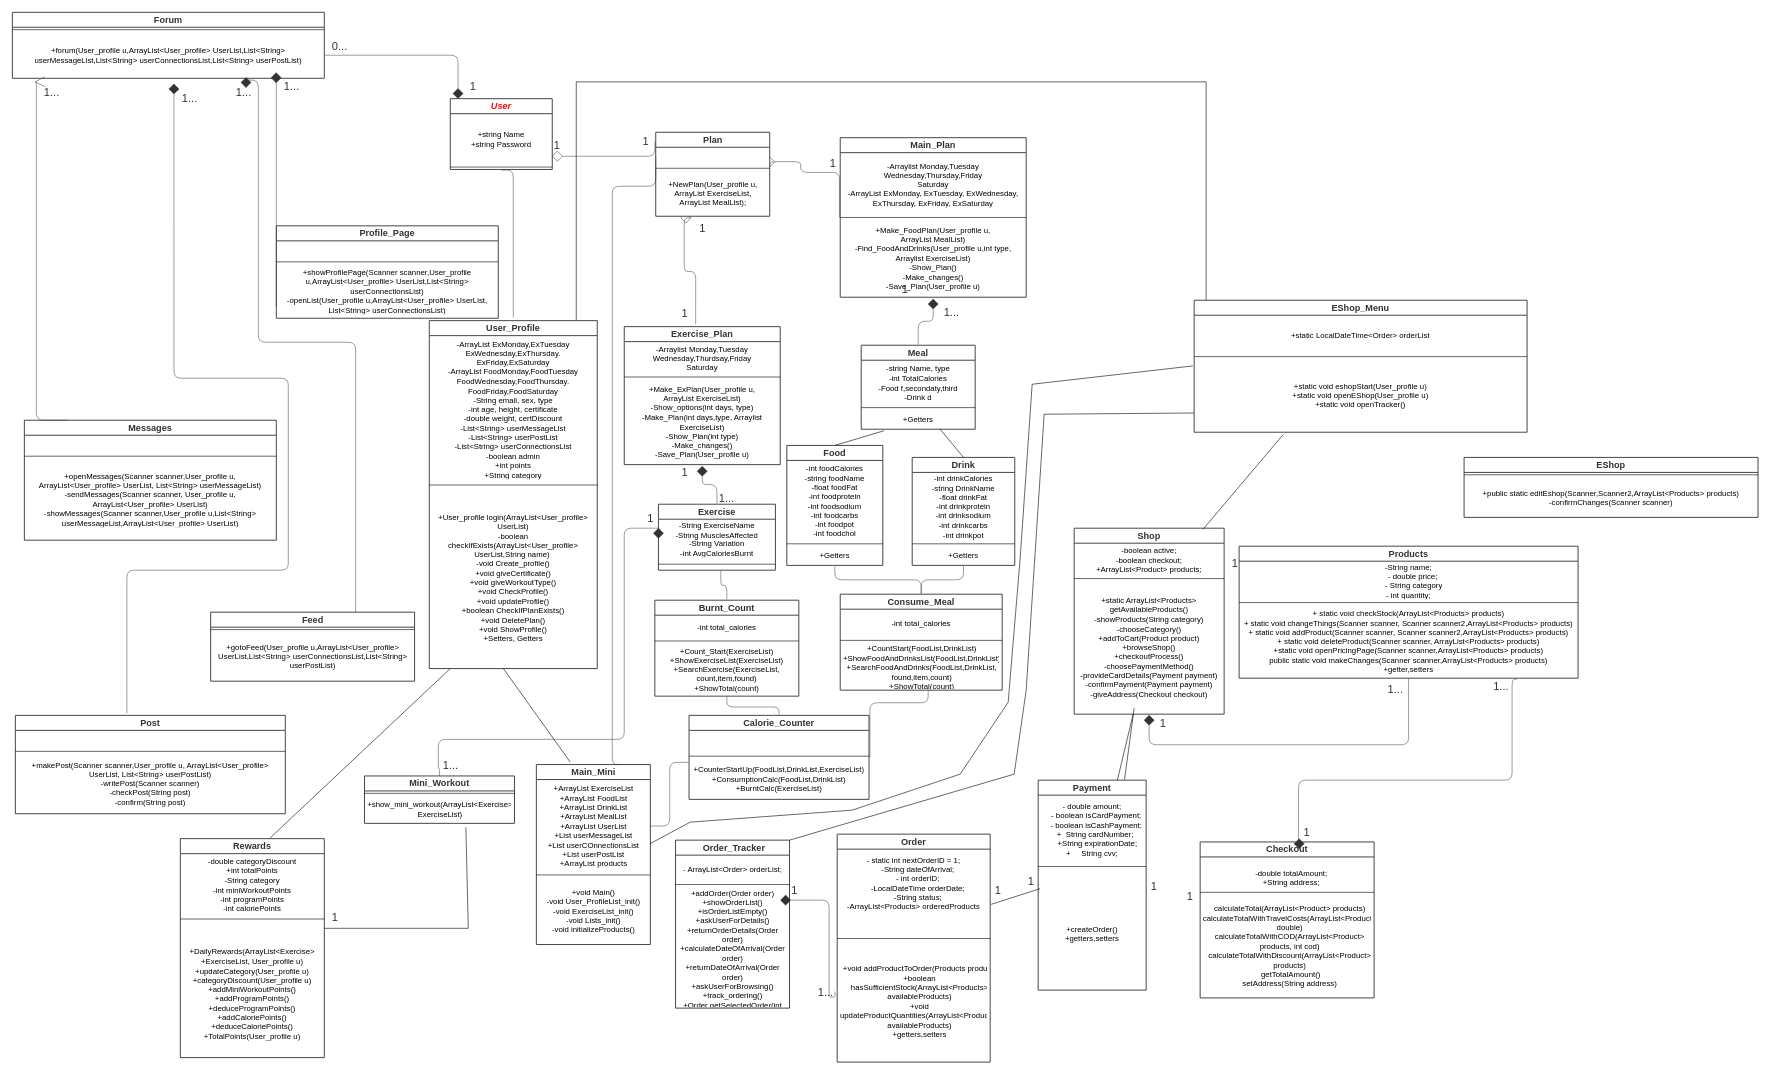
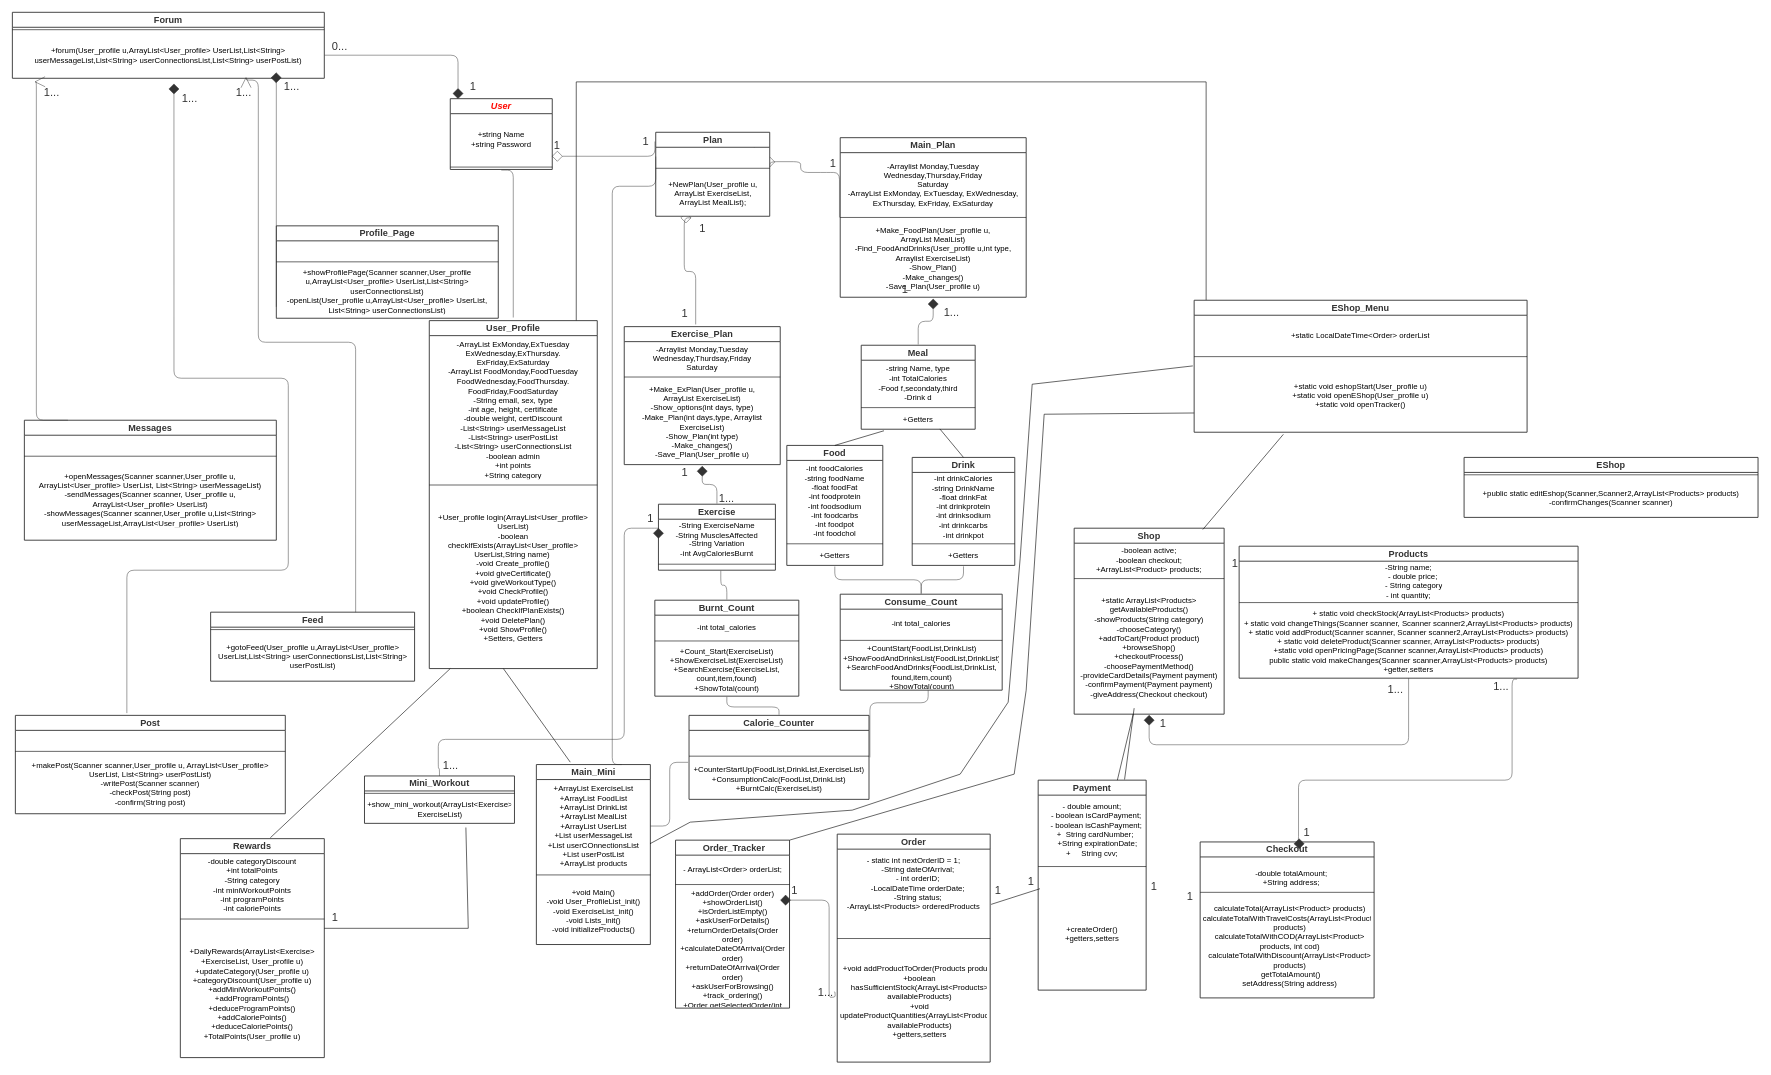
edge "Feed" -> "+forum(User_profile u,ArrayList<User_profile> UserList,List<String> userMessageList,List<String> userConnectionsList,List<String> userPostList)": arrowhead diamond -> open
node "Consume_Meal": label "Consume_Meal" -> "Consume_Count"
node "calculateTotal(ArrayList<Product> products) calculateTotalWithTravelCosts(ArrayList<Product> double) calculateTotalWithCOD(ArrayList<Product> products, int cod) calculateTotalWithDiscount(ArrayList<Product> products) getTotalAmount() setAddress(String address)": label "calculateTotal(ArrayList<Product> products) calculateTotalWithTravelCosts(ArrayList<Product> double) calculateTotalWithCOD(ArrayList<Product> products, int cod) calculateTotalWithDiscount(ArrayList<Product> products) getTotalAmount() setAddress(String address)" -> "calculateTotal(ArrayList<Product> products) calculateTotalWithTravelCosts(ArrayList<Product> products) calculateTotalWithCOD(ArrayList<Product> products, int cod) calculateTotalWithDiscount(ArrayList<Product> products) getTotalAmount() setAddress(String address)"
